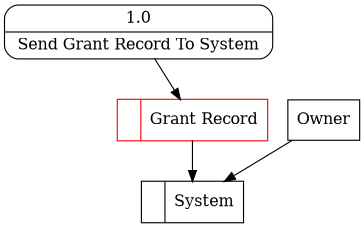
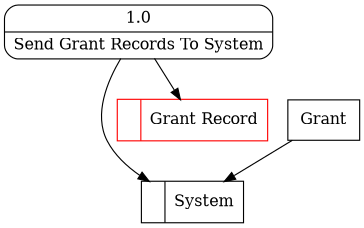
node "1.0": text "Send Grant Record To System" -> "Send Grant Records To System"
node "Owner": label "Owner" -> "Grant"
edge "Grant Record" -> "System": now "1.0" -> "System"
